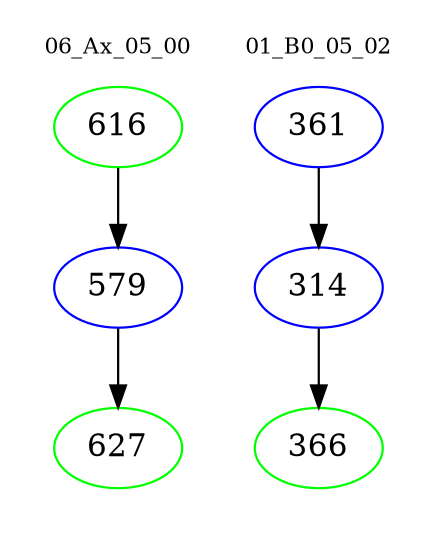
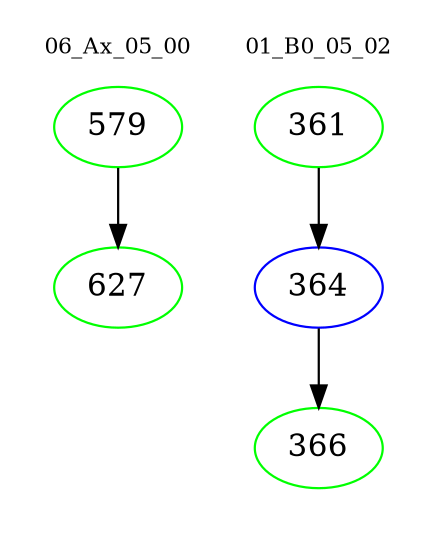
node "616": removed
node "361": color blue -> green
node "579": color blue -> green
node "314": label "314" -> "364"
